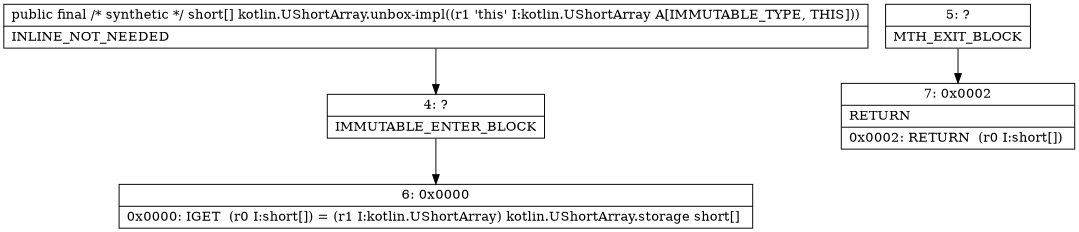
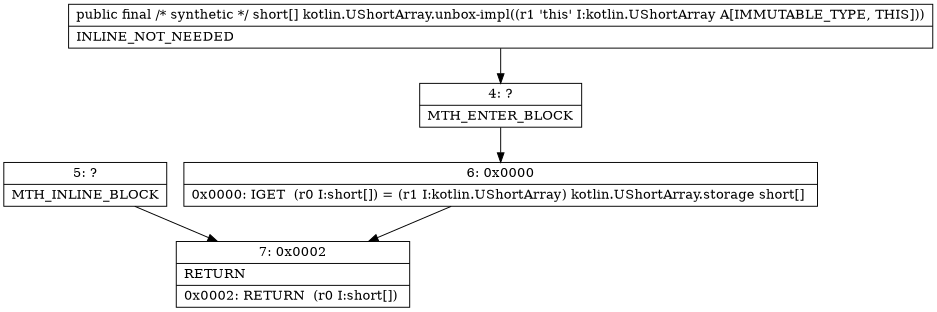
node "5: ?": text "MTH_EXIT_BLOCK" -> "MTH_INLINE_BLOCK"
node "4: ?": text "IMMUTABLE_ENTER_BLOCK" -> "MTH_ENTER_BLOCK"
edge "6: 0x0000" -> "7: 0x0002": added
